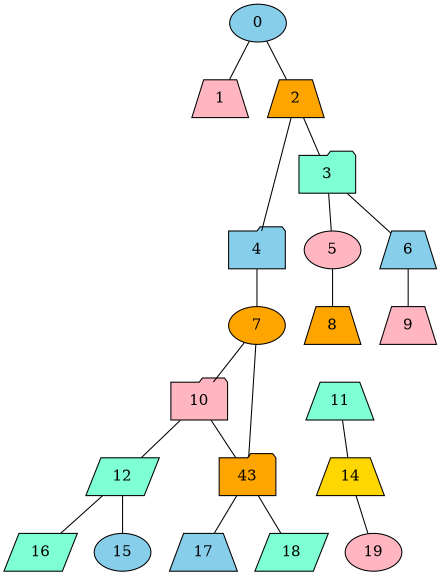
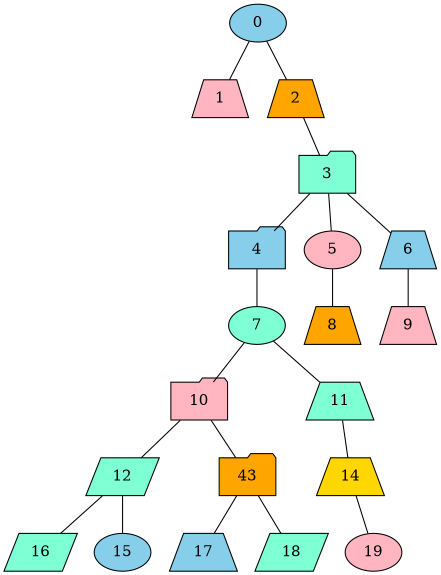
edge "2" -- "4": now "3" -- "4"
node "7": fillcolor orange -> aquamarine
edge "7" -- "43": now "7" -- "11"
